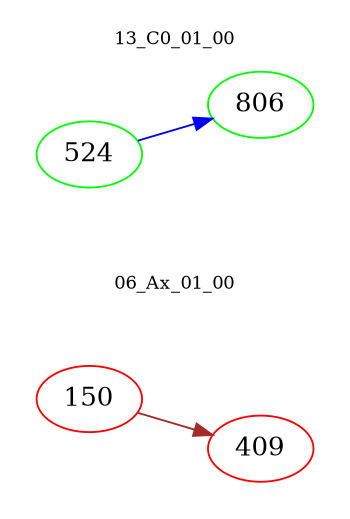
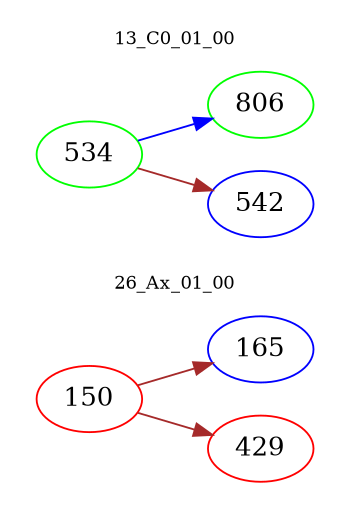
node "524": label "524" -> "534"
node "542": added
cluster "06_Ax_01_00": label "06_Ax_01_00" -> "26_Ax_01_00"
node "165": added
node "409": label "409" -> "429"
